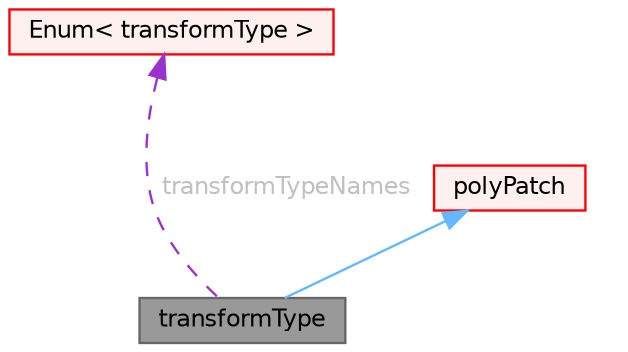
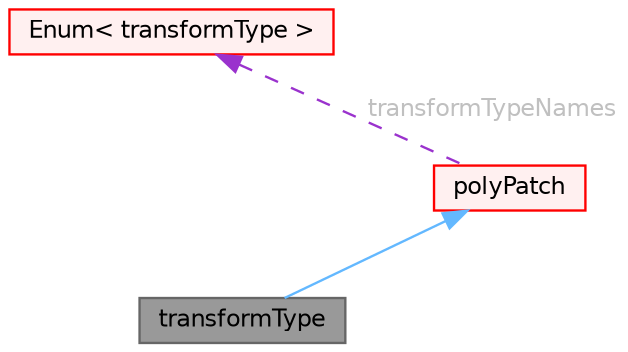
edge "transformType" -> "Enum< transformType >": now "polyPatch" -> "Enum< transformType >"
